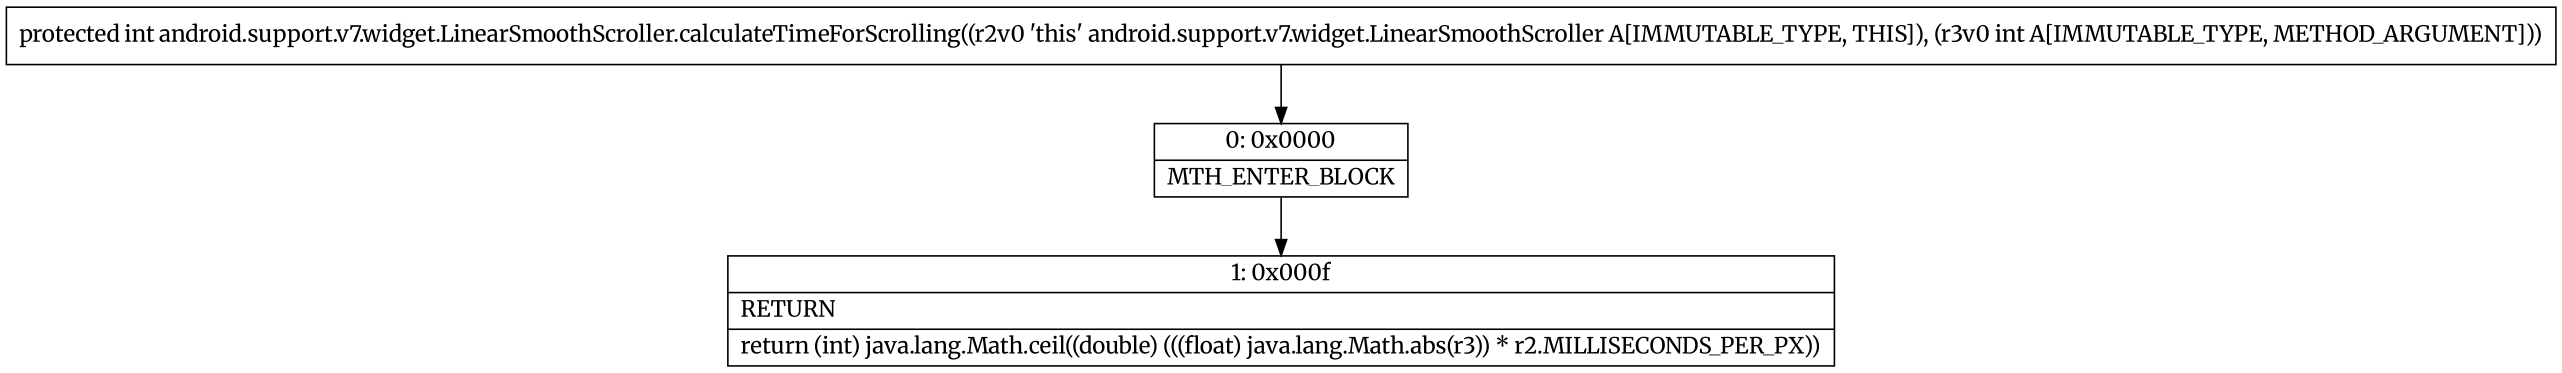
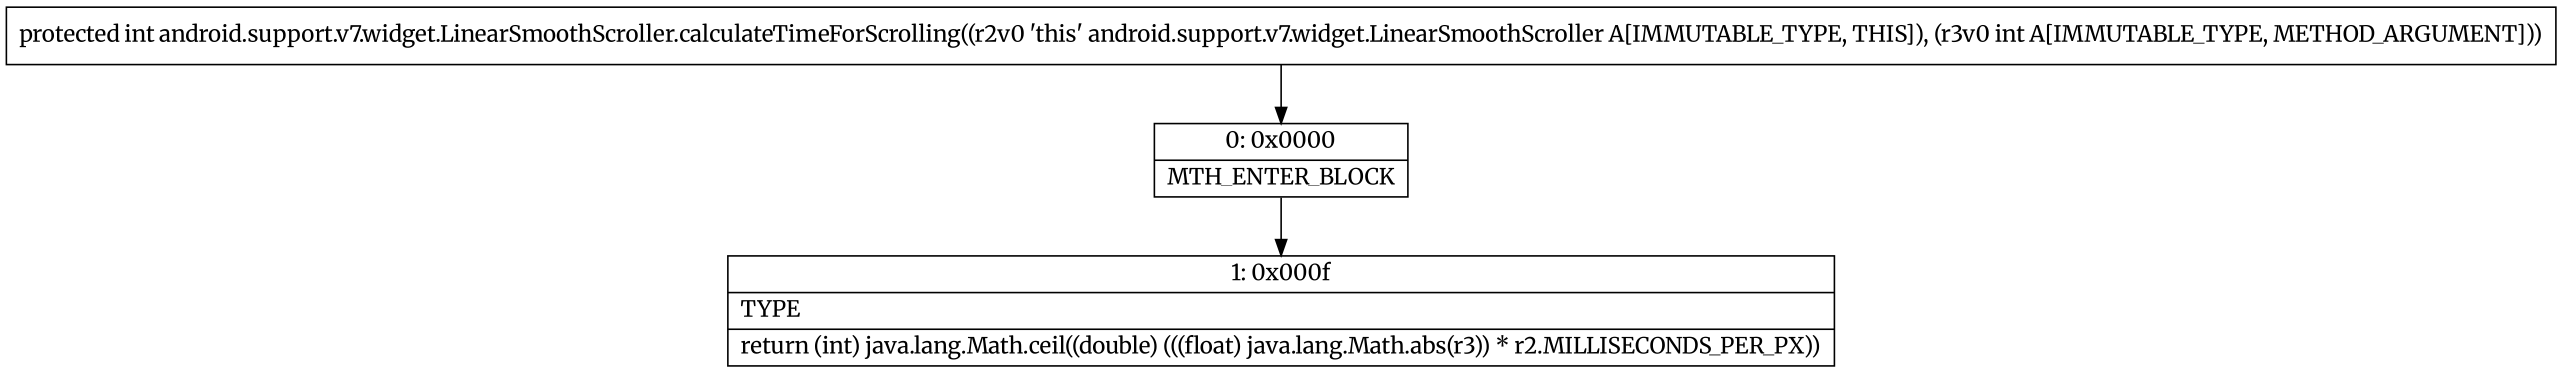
node "1: 0x000f": text "RETURN" -> "TYPE"
